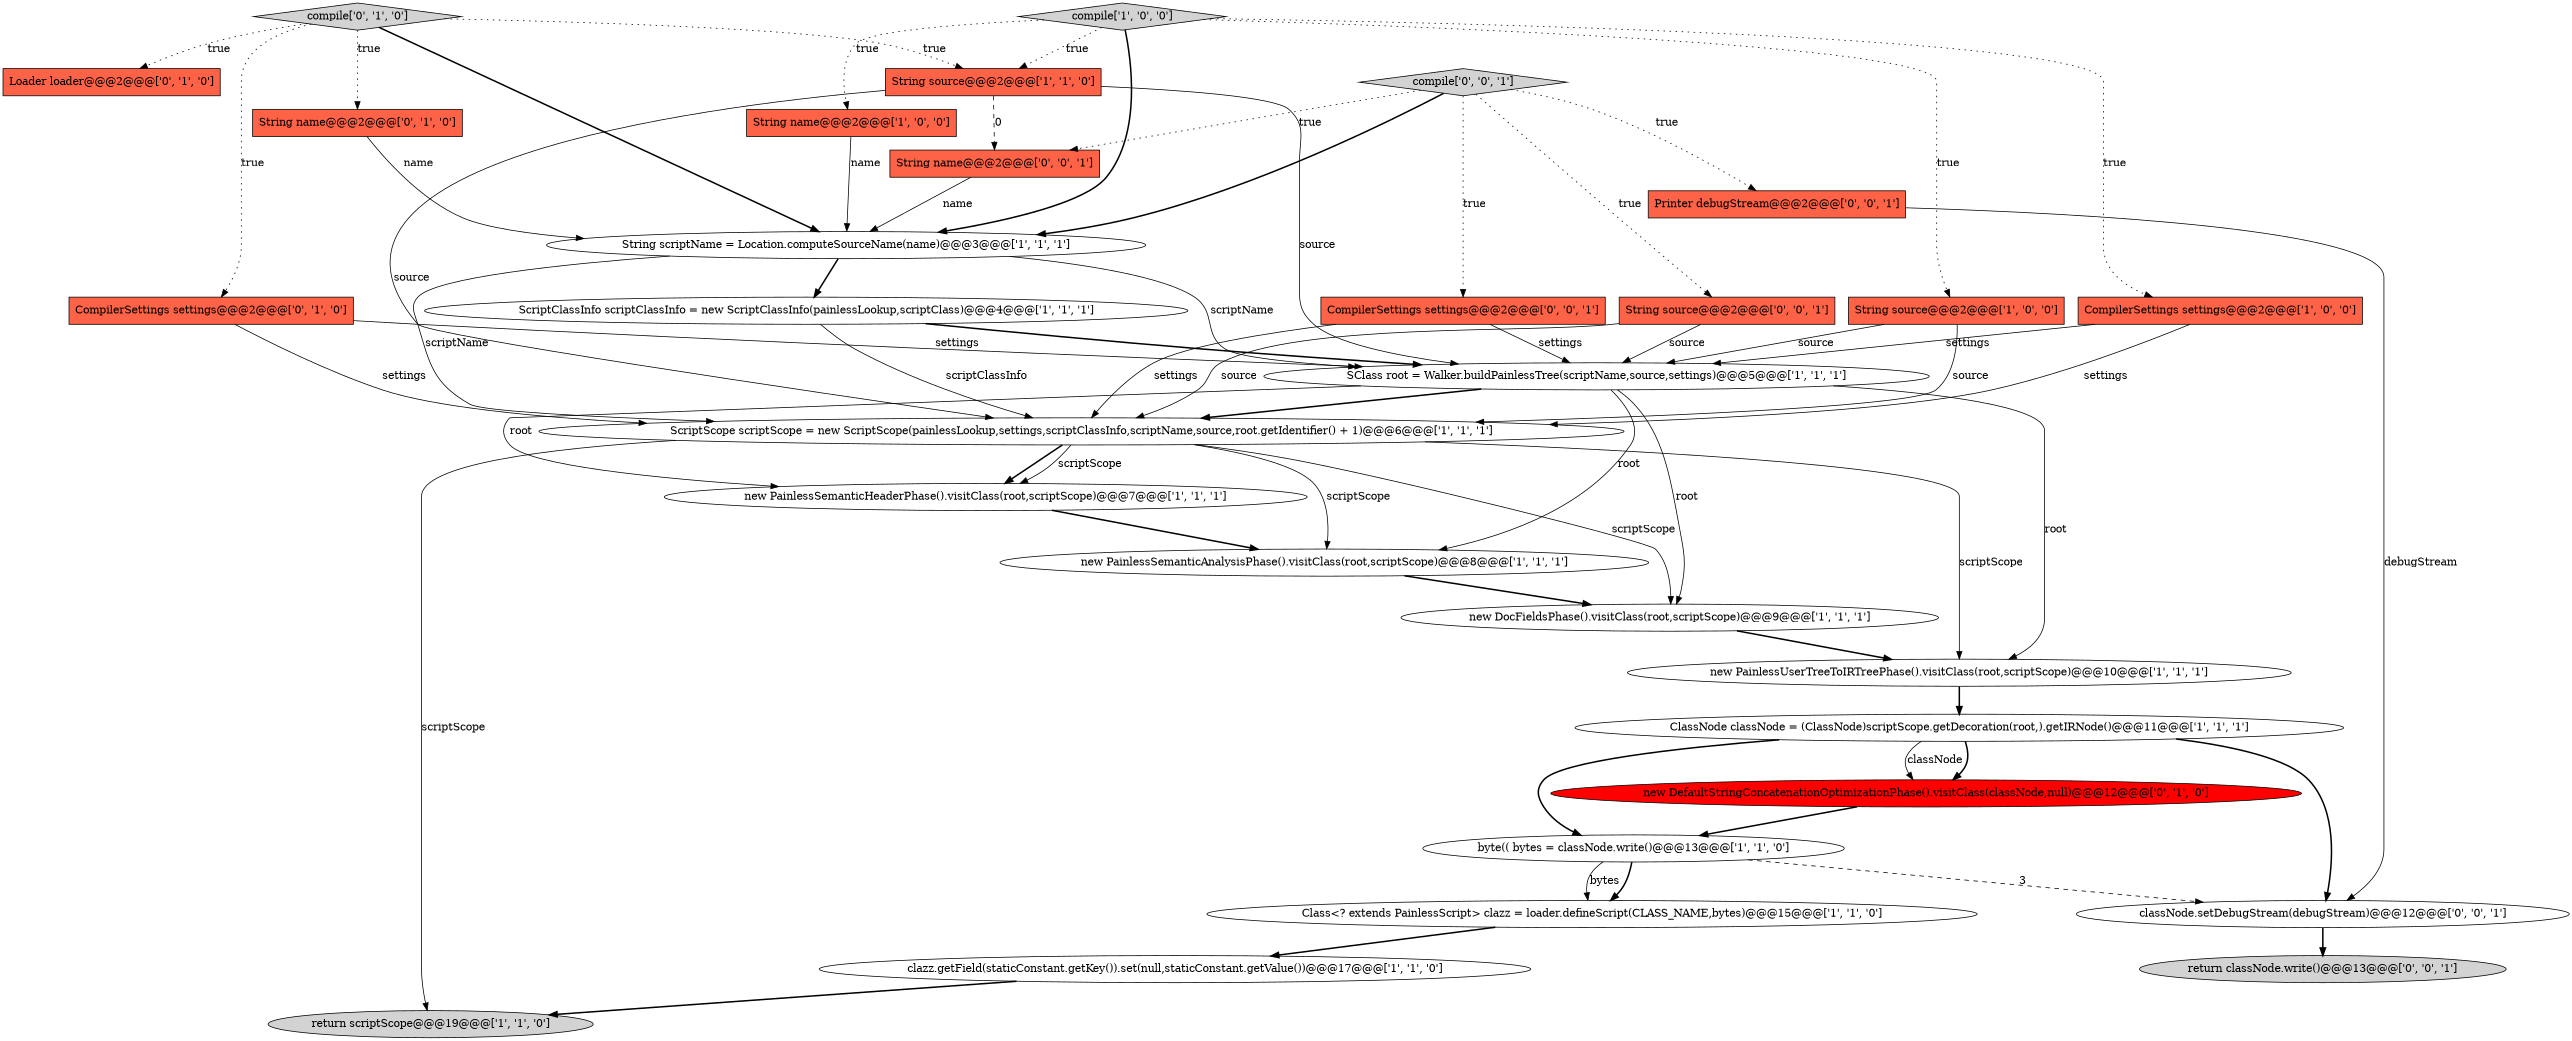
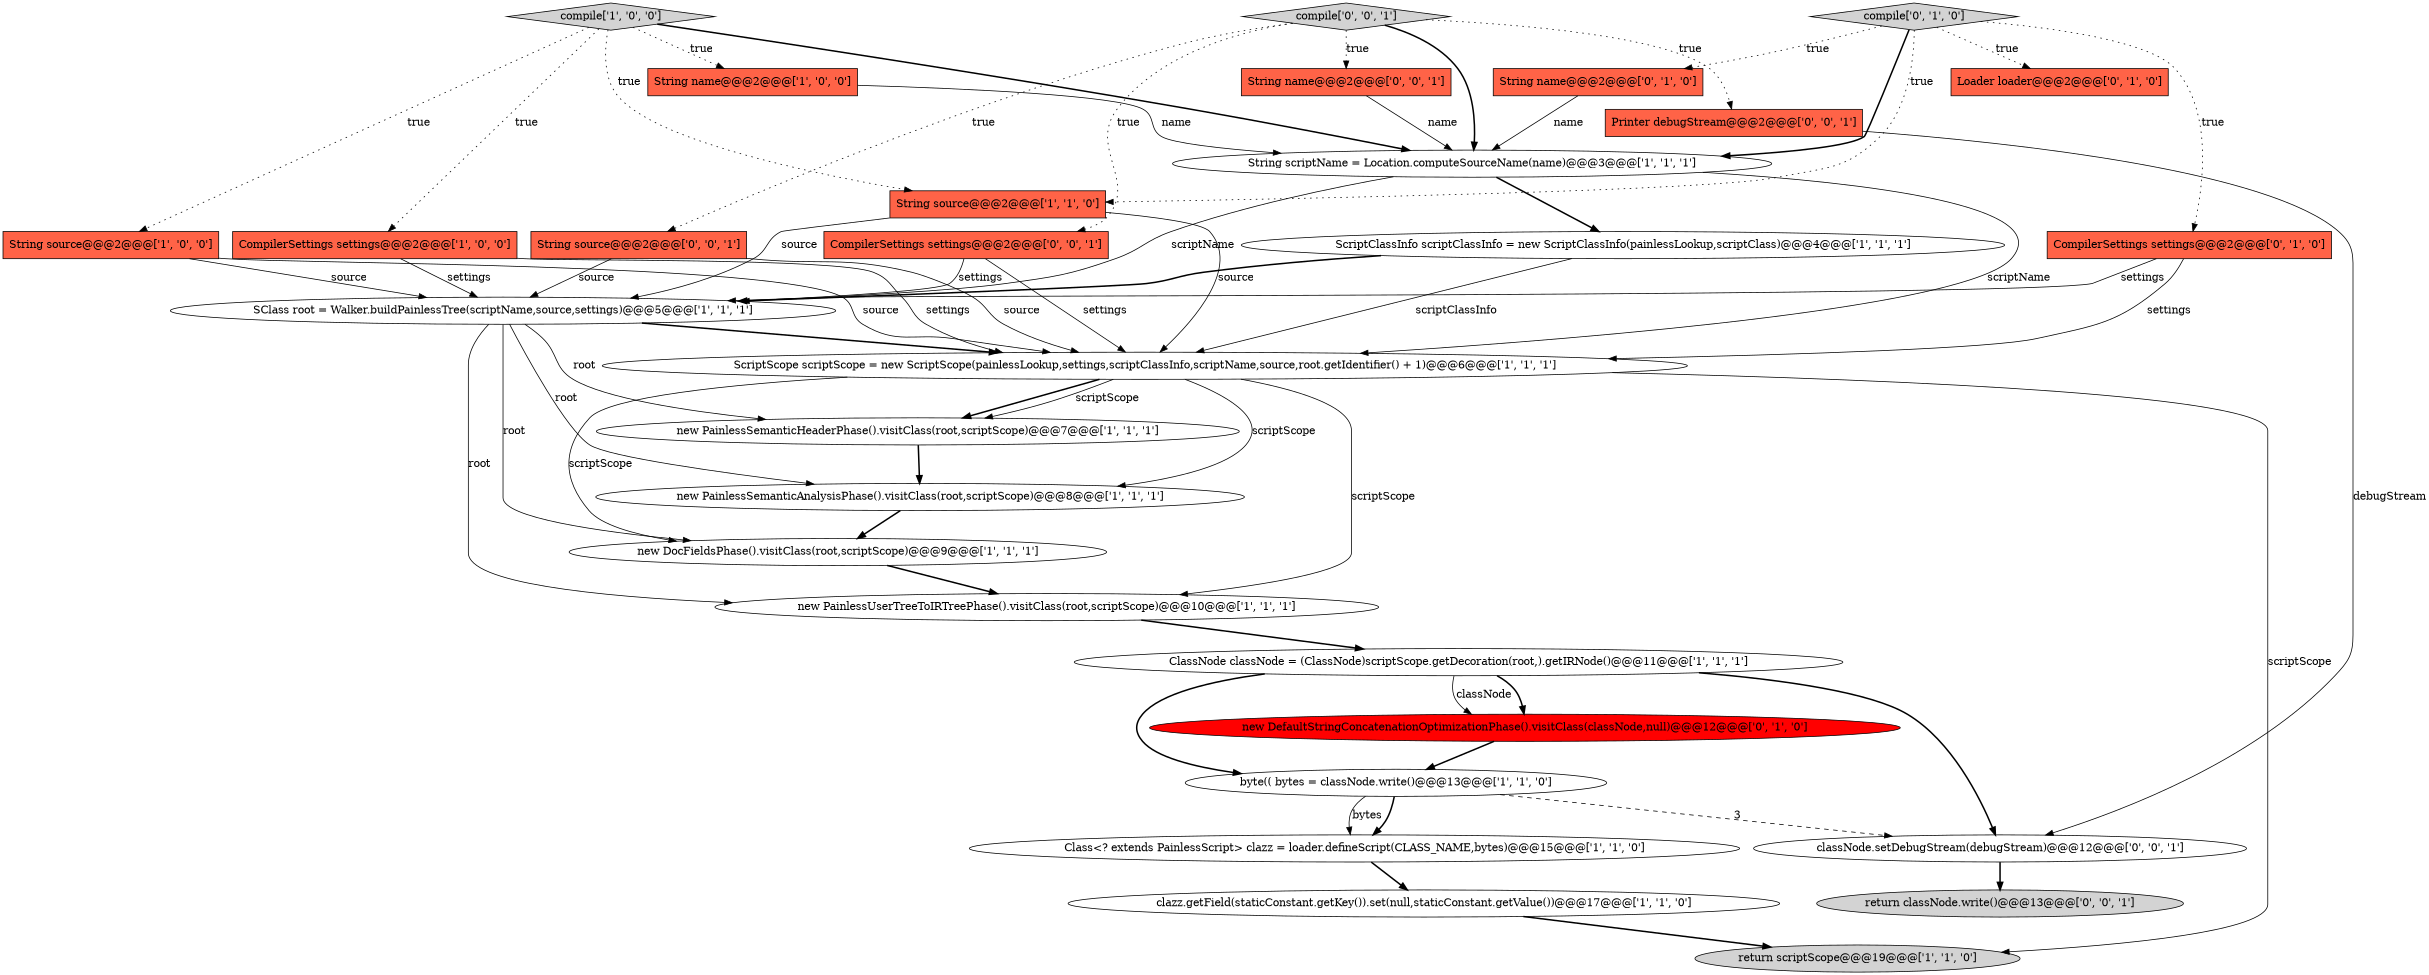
edge "String source@@@2@@@['1', '1', '0']" -> "String name@@@2@@@['0', '0', '1']": removed, label "0"
